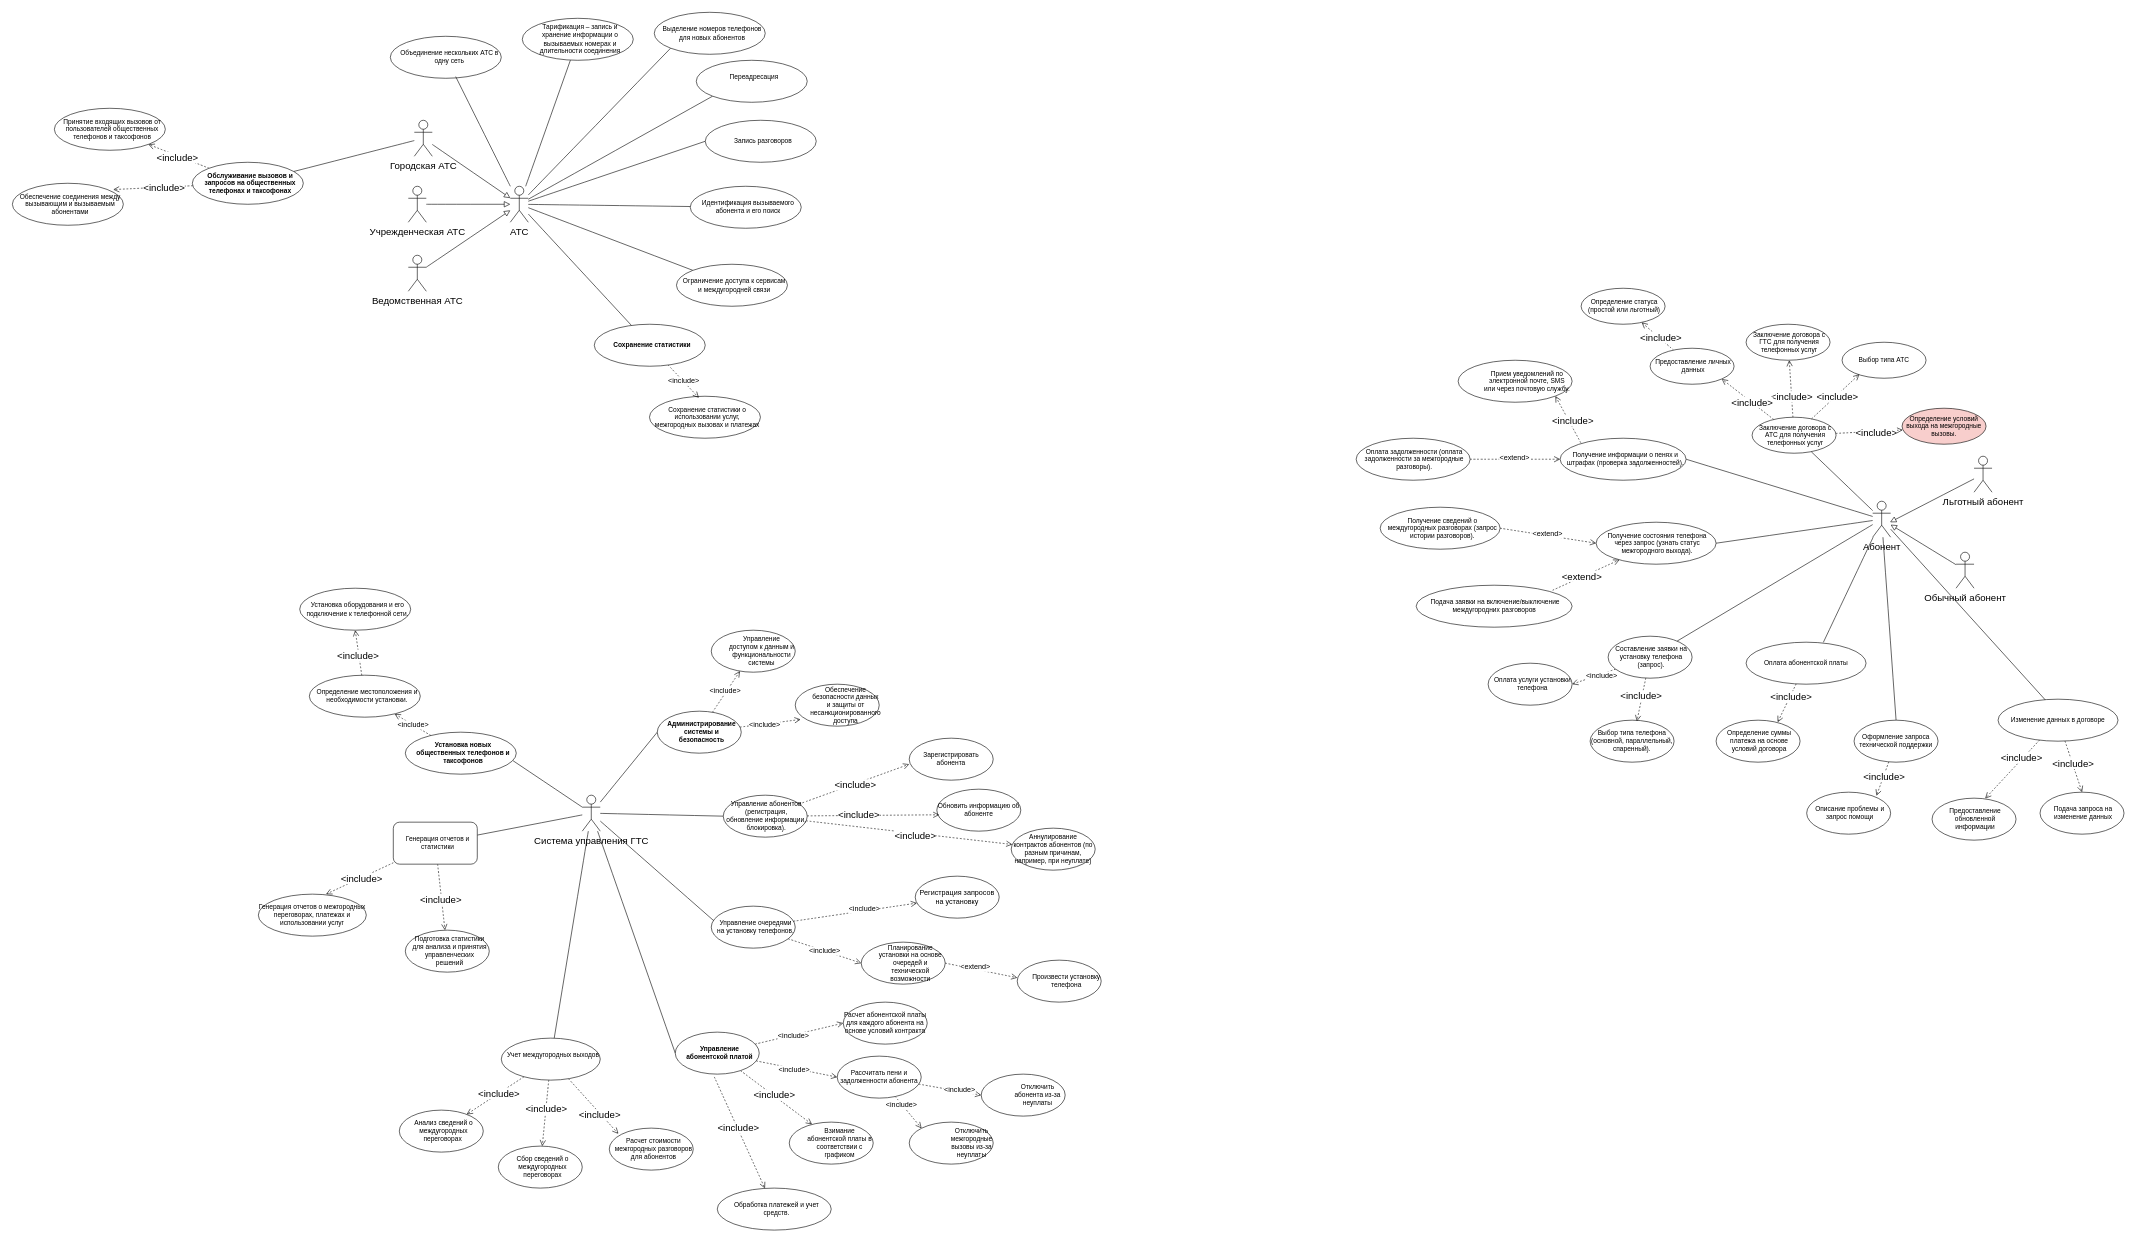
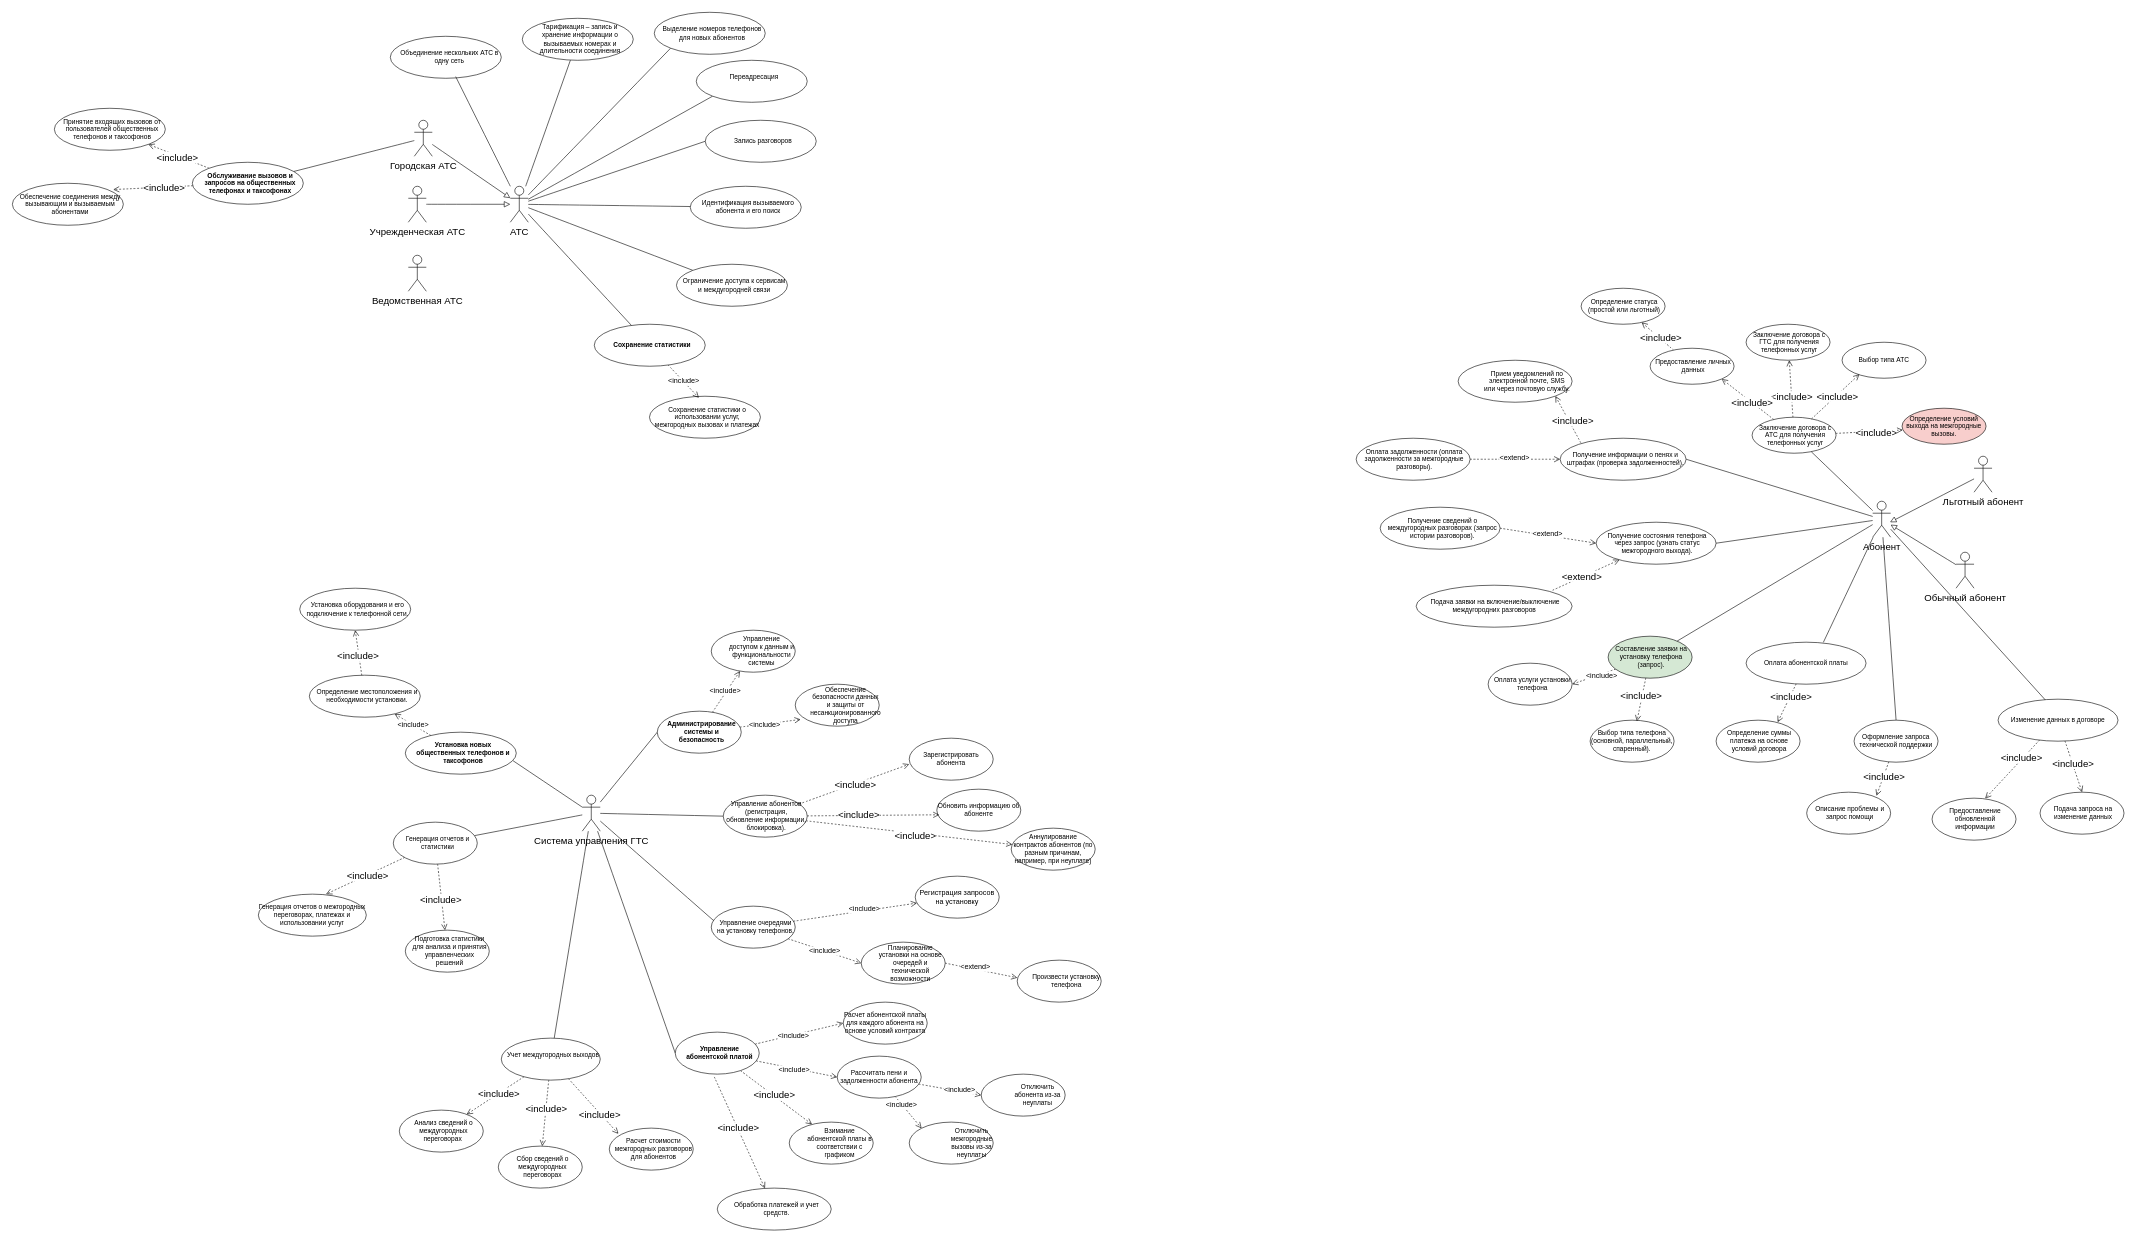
edge "Ведомственная АТС" -> "АТС": removed
node "Составление заявки на установку телефона (запрос).": fillcolor #ffffff -> #d5e8d4
node "Генерация отчетов и статистики": shape rounded rectangle -> ellipse
